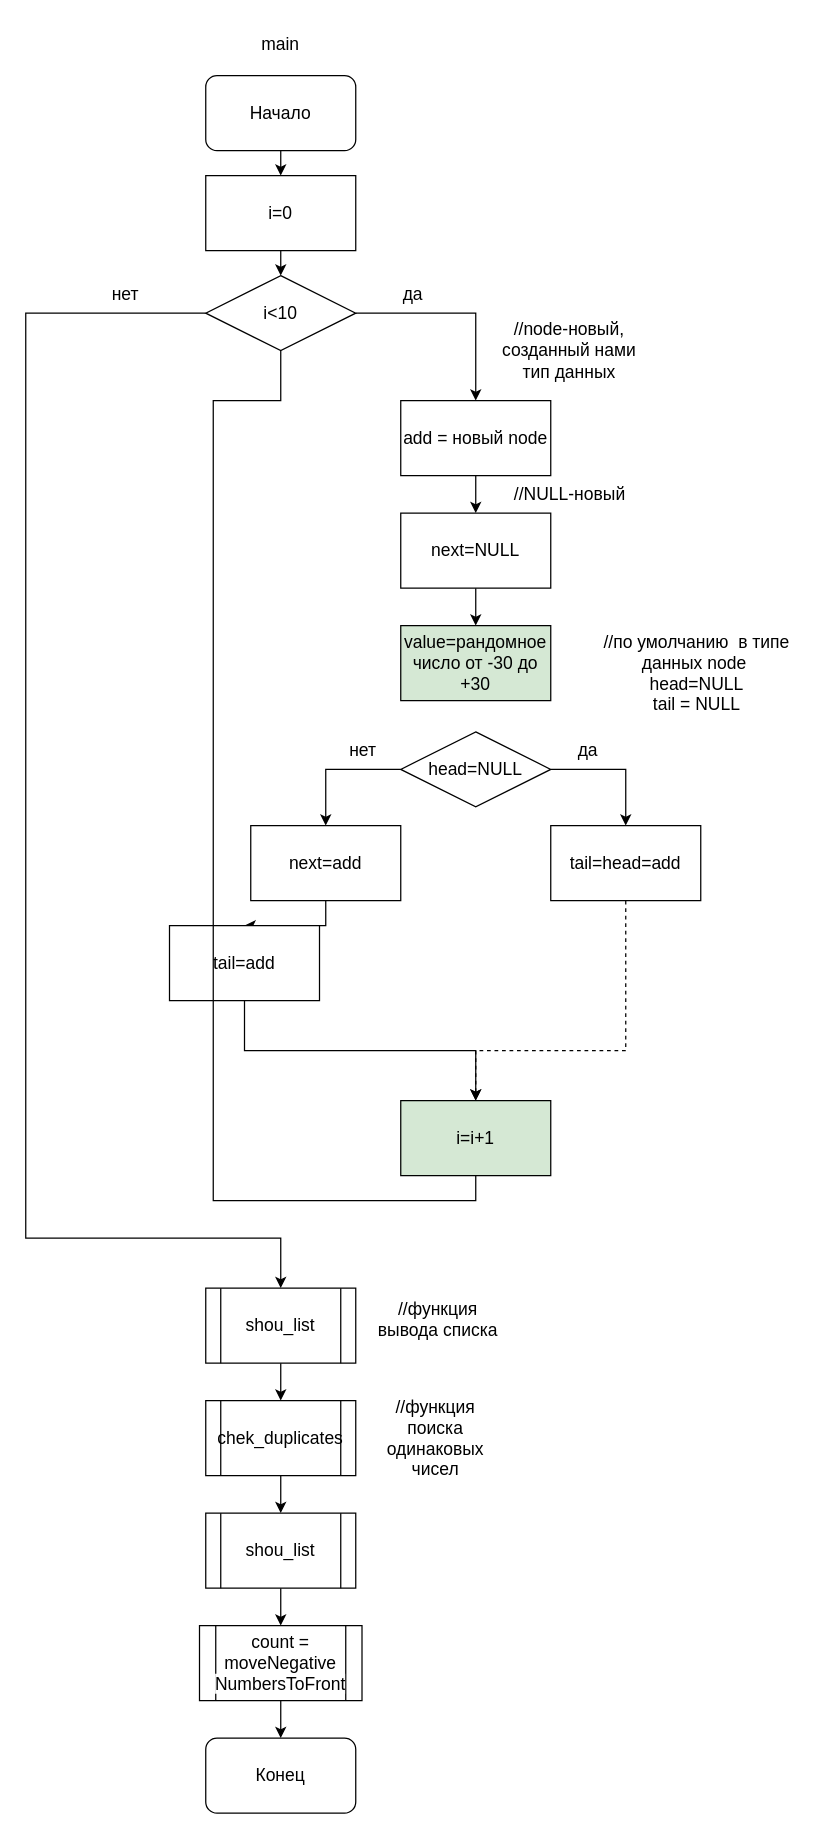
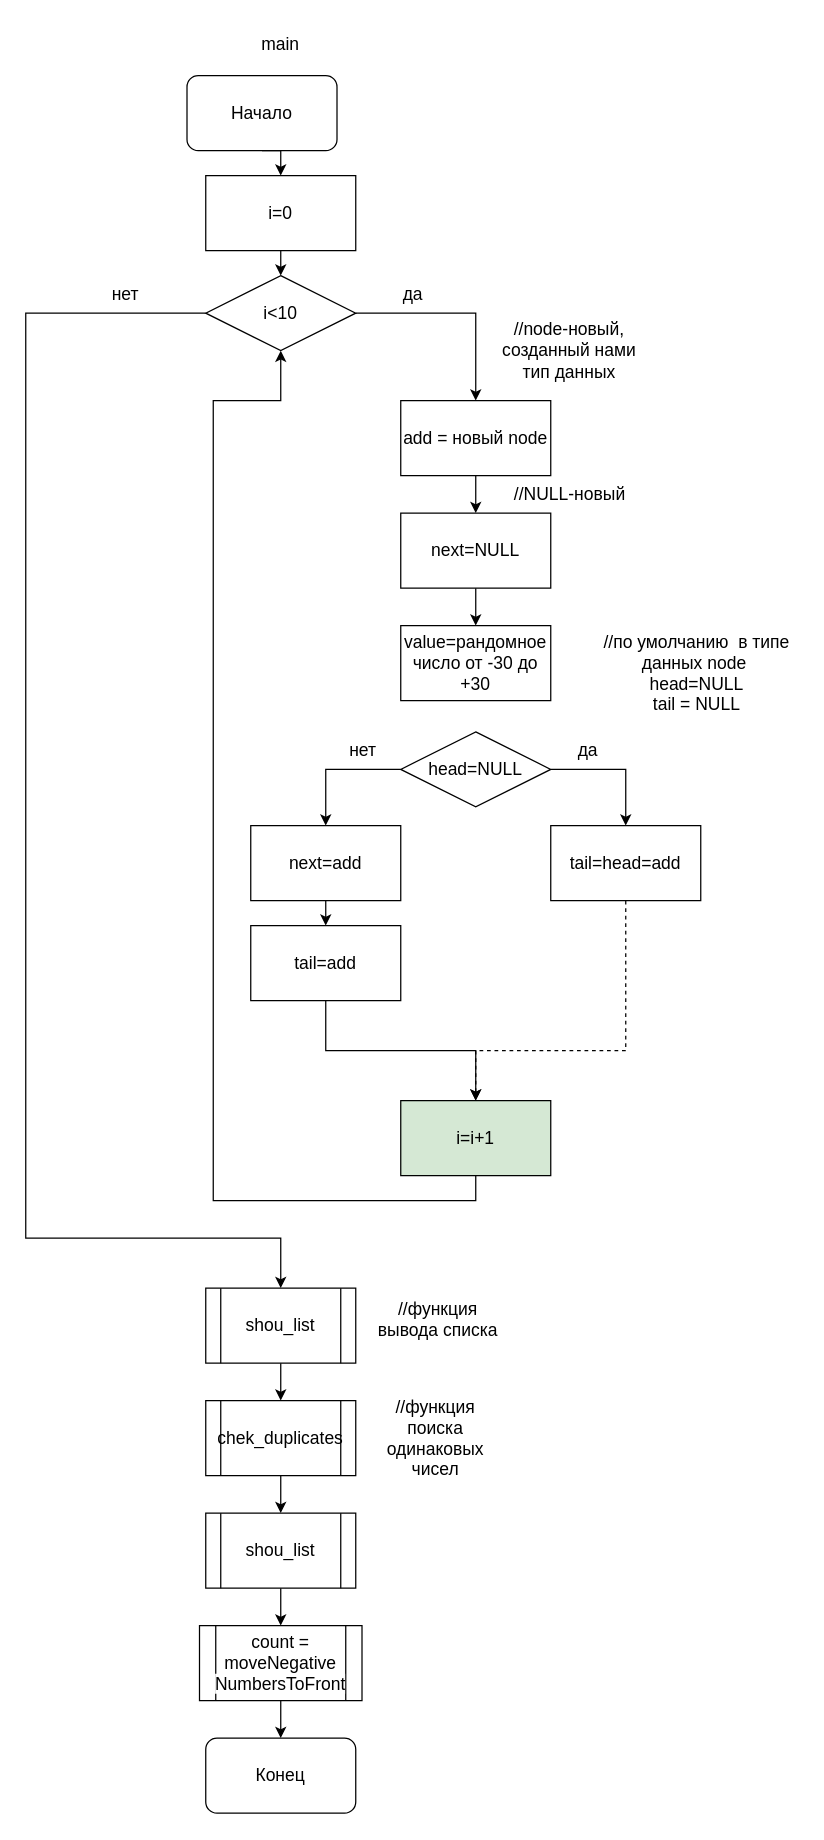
node "Начало": moved (281, 113) -> (262, 113)
edge "i<10" -- "i=i+1": arrowhead none -> classic
node "value=рандомное число от -30 до +30": fillcolor #d5e8d4 -> #ffffff
node "tail=add": moved (244, 963) -> (326, 963)
